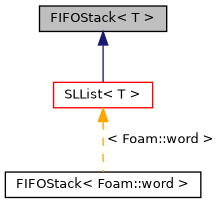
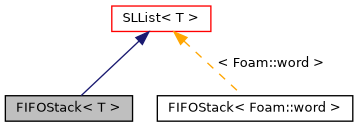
edge "SLList< T >" -> "FIFOStack< T >": reversed
